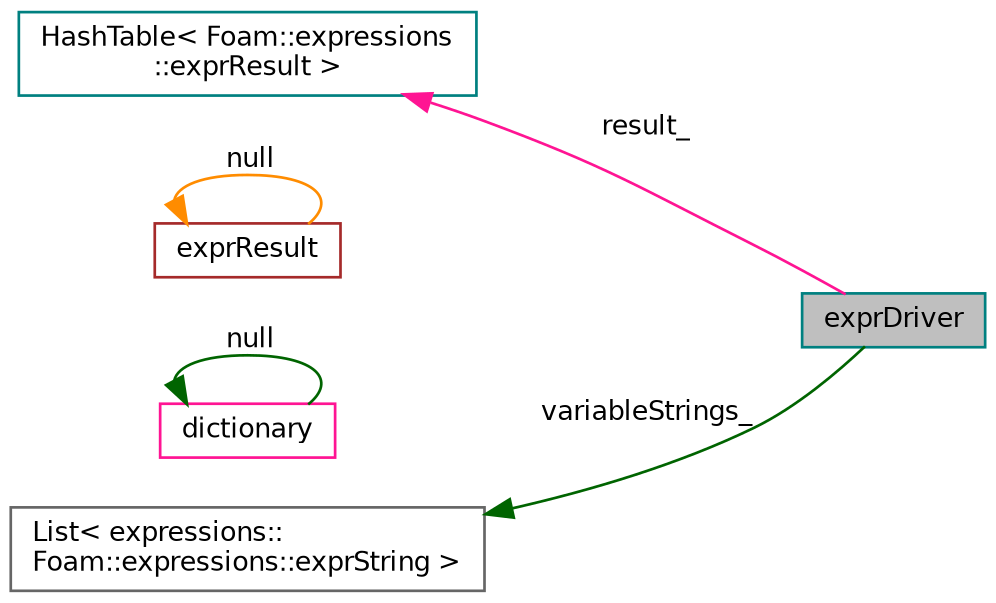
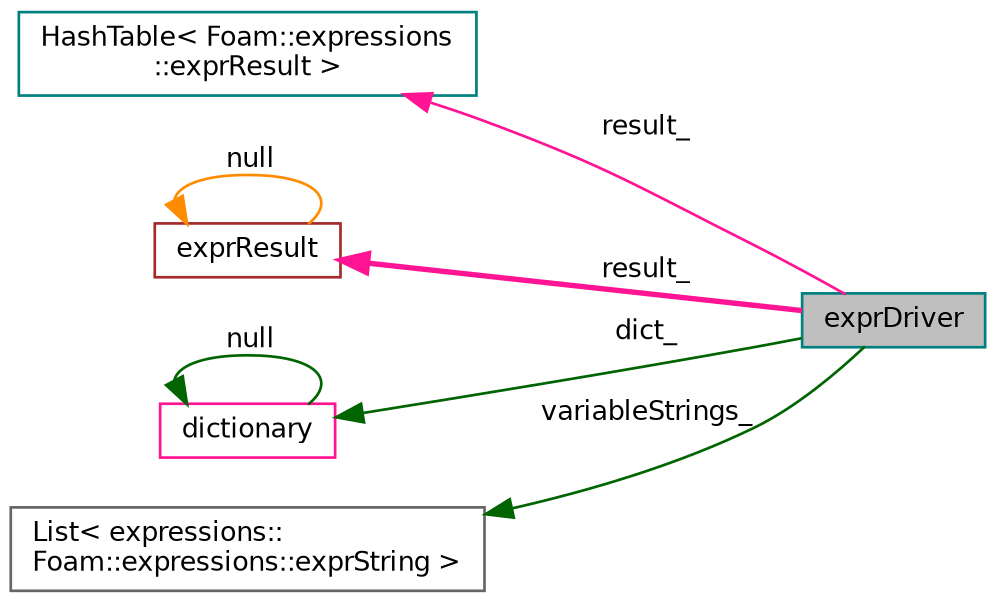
edge "exprDriver" -> "exprResult": added, label "result_"
edge "exprDriver" -> "dictionary": added, label "dict_"
